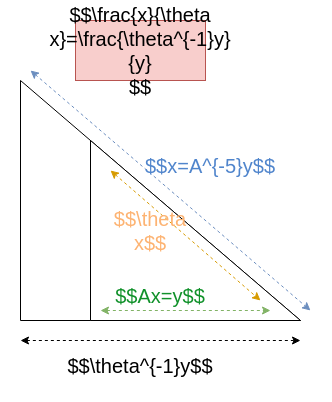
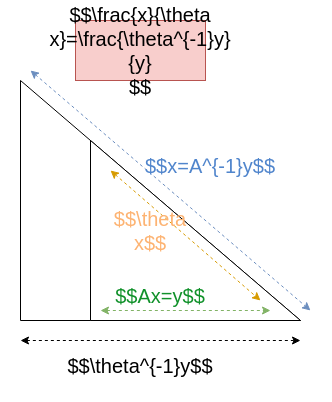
node "$$x=A^{-5}y$$": label "$$x=A^{-5}y$$" -> "$$x=A^{-1}y$$"
